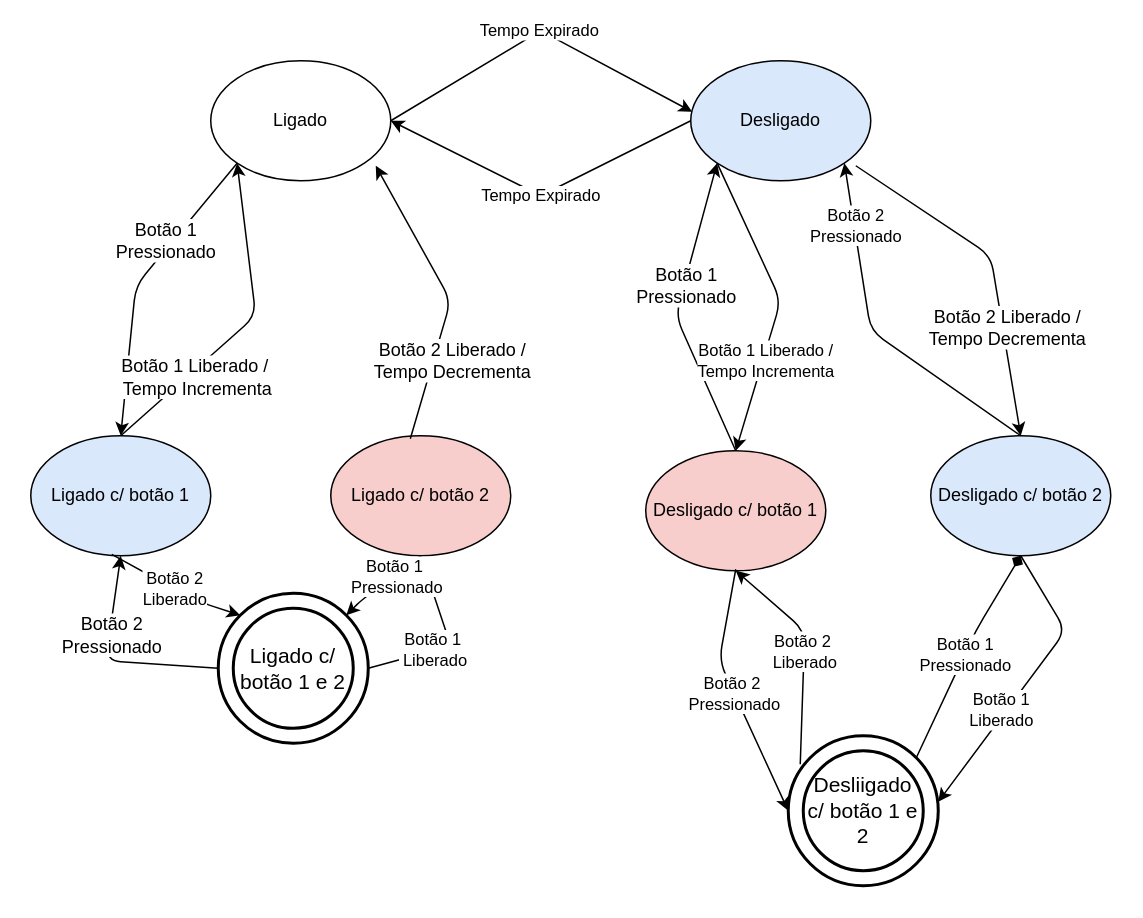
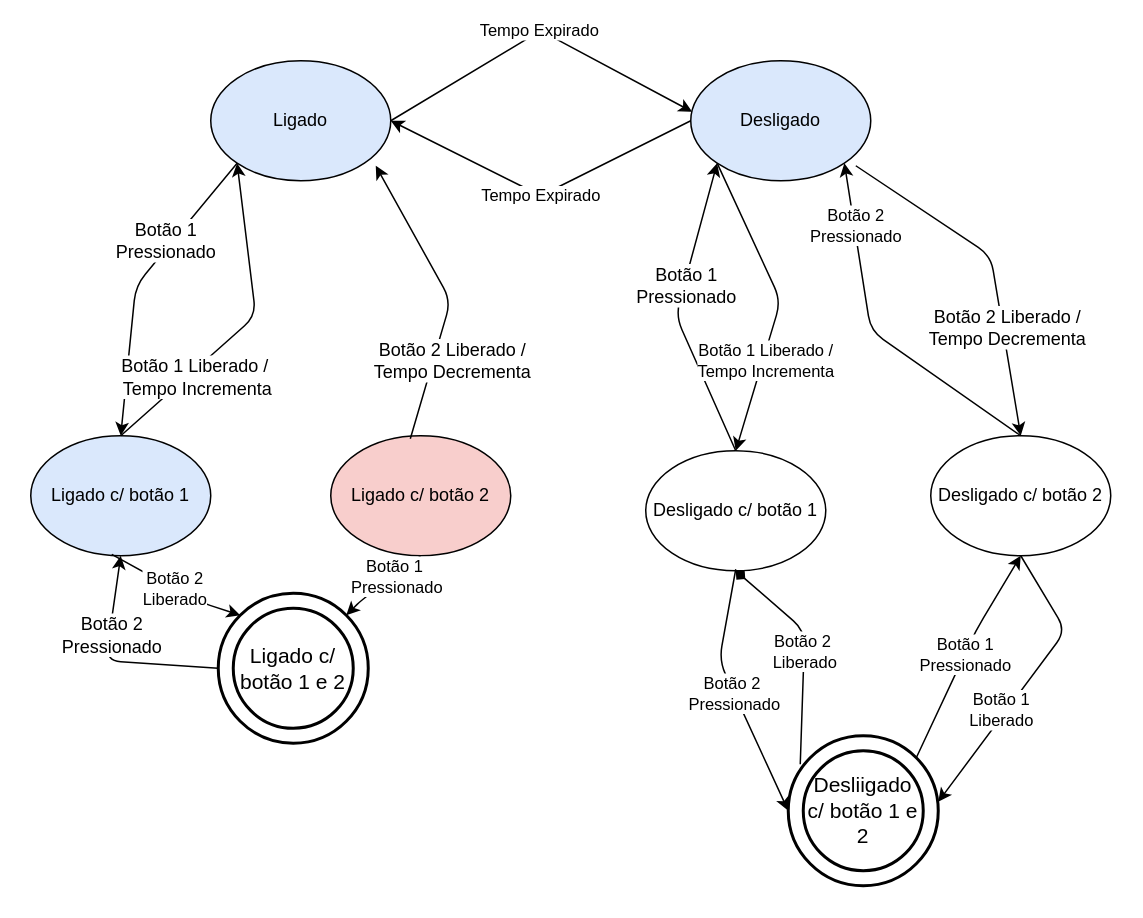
node "Ligado": fillcolor #ffffff -> #dae8fc
node "Desligado c/ botão 2": fillcolor #dae8fc -> #ffffff
node "Desligado c/ botão 1": fillcolor #f8cecc -> #ffffff
edge "Desliigado c/ botão 1 e 2" -> "Desligado c/ botão 2": arrowhead diamond -> classic
edge "Desliigado c/ botão 1 e 2" -> "Desligado c/ botão 1": arrowhead classic -> diamond
edge "Ligado c/ botão 1 e 2" -> "Ligado c/ botão 2": removed, label "Botão 1 Liberado"
